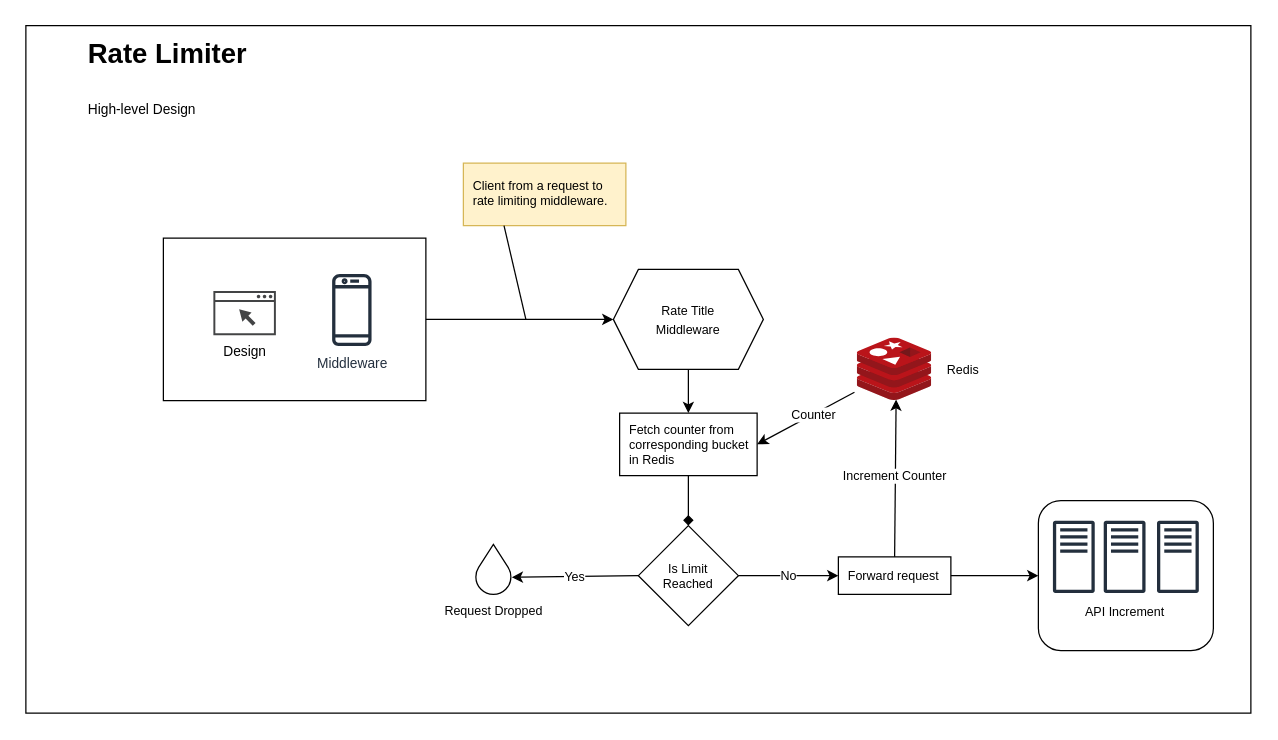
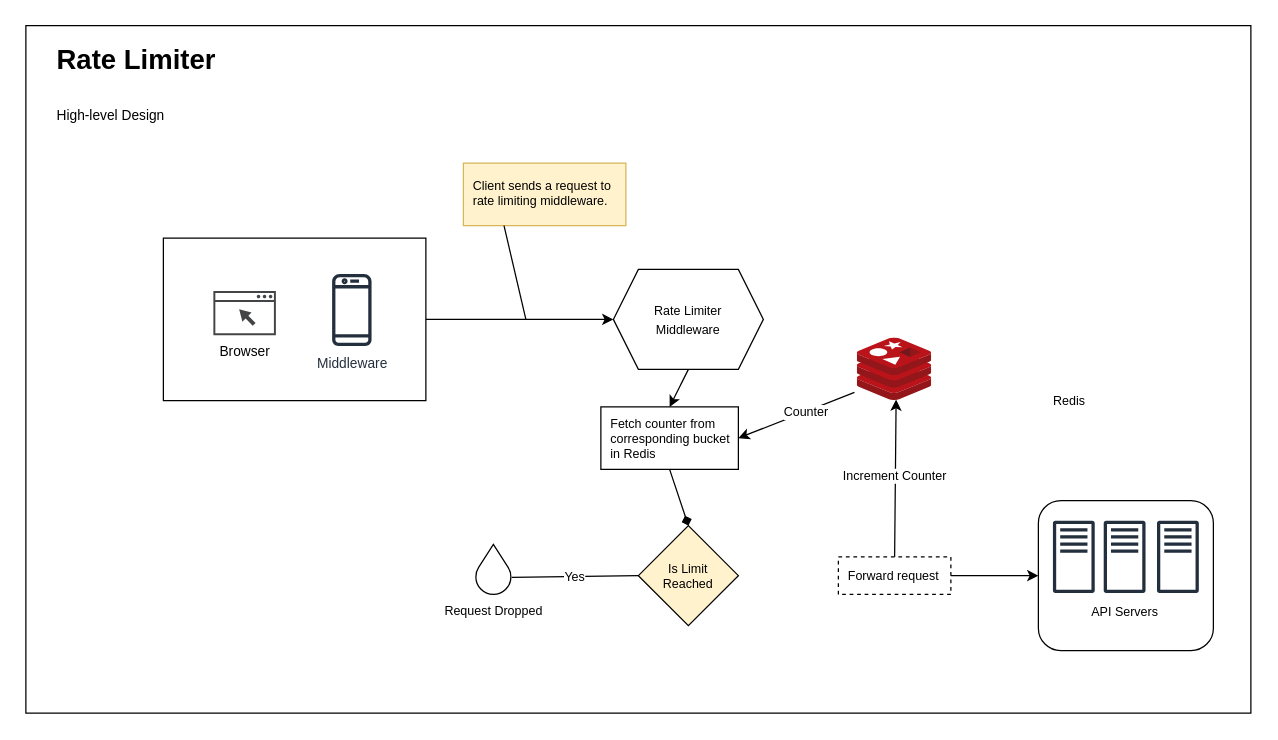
node "Rate LimiterHigh-level Design": moved (332, 82) -> (301, 88)
node "Client from a request to rate limiting middleware.": label "Client from a request to rate limiting middleware." -> "Client sends a request to rate limiting middleware."
node "Rate Title Middleware": label "Rate Title Middleware" -> "Rate Limiter Middleware"
node "Design": label "Design" -> "Browser"
node "Redis": moved (963, 369) -> (1069, 401)
node "Fetch counter from corresponding bucket in Redis": moved (688, 444) -> (669, 438)
node "Is Limit Reached": fillcolor #ffffff -> #fff2cc
edge "Is Limit Reached" -> "Forward request": removed, label "No"
node "Forward request": style solid -> dashed
edge "Is Limit Reached" -> "Request Dropped": arrowhead classic -> none
node "API Increment": label "API Increment" -> "API Servers"
